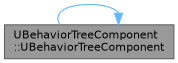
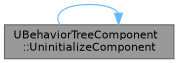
node "UBehaviorTreeComponent ::UBehaviorTreeComponent": label "UBehaviorTreeComponent ::UBehaviorTreeComponent" -> "UBehaviorTreeComponent ::UninitializeComponent"
